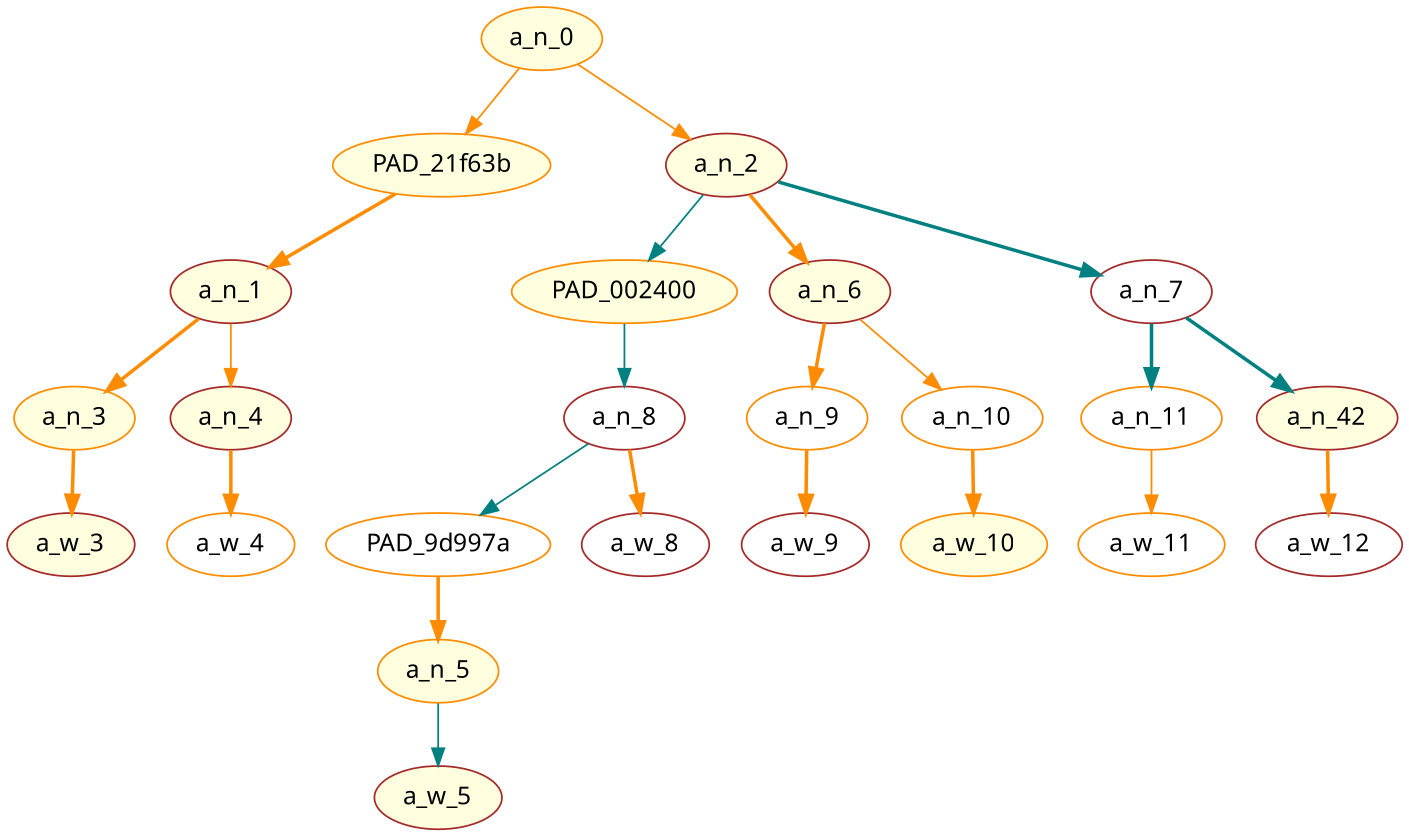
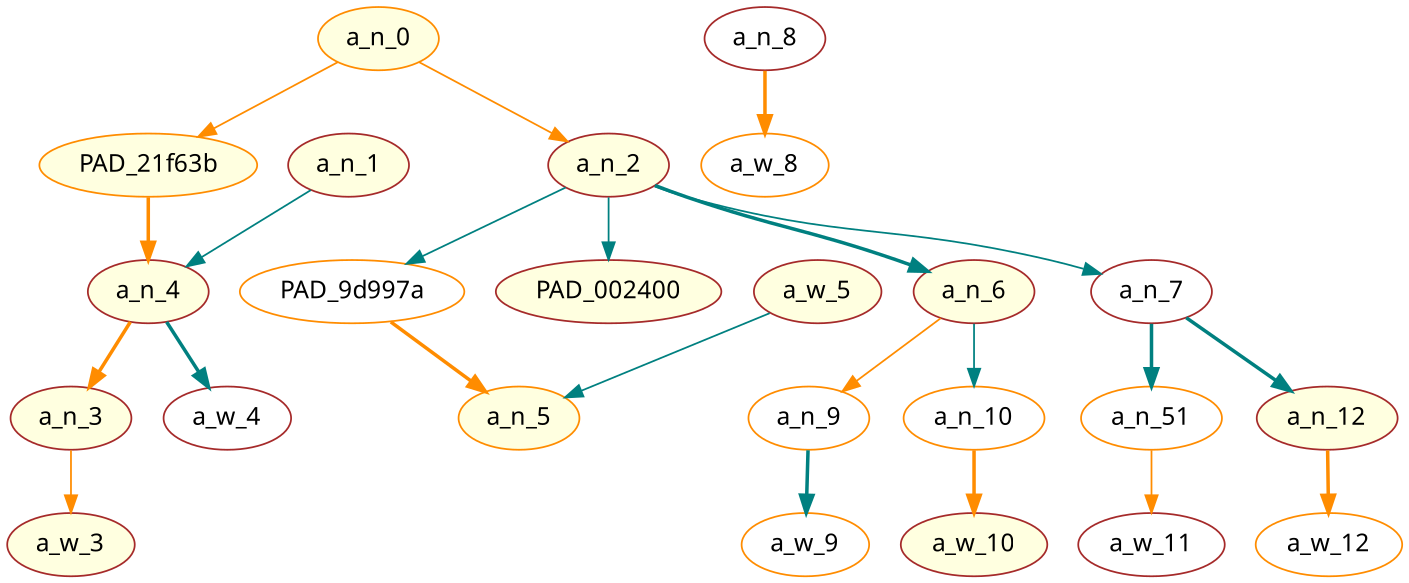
edge "a_n_2" -> "a_n_6": color darkorange -> teal
edge "PAD_21f63b" -> "a_n_1": now "PAD_21f63b" -> "a_n_4"
edge "a_n_2" -> "a_n_7": style bold -> solid
node "PAD_002400": color darkorange -> brown
edge "a_n_1" -> "a_n_4": color darkorange -> teal
edge "PAD_002400" -> "a_n_8": removed
edge "a_n_6" -> "a_n_9": style bold -> solid
edge "a_n_1" -> "a_n_3": now "a_n_4" -> "a_n_3"
edge "a_n_6" -> "a_n_10": color darkorange -> teal
node "a_n_3": color darkorange -> brown
node "a_n_11": label "a_n_11" -> "a_n_51"
node "a_n_42": label "a_n_42" -> "a_n_12"
edge "a_n_3" -> "a_w_3": style bold -> solid
edge "a_n_4" -> "a_w_4": color darkorange -> teal
edge "a_n_9" -> "a_w_9": color darkorange -> teal
edge "a_n_8" -> "PAD_9d997a": now "a_n_2" -> "PAD_9d997a"
node "a_w_4": color darkorange -> brown
node "a_w_8": color brown -> darkorange
node "a_w_9": color brown -> darkorange
node "a_w_10": color darkorange -> brown
node "a_w_11": color darkorange -> brown
node "a_w_12": color brown -> darkorange
edge "a_n_5" -> "a_w_5": reversed
